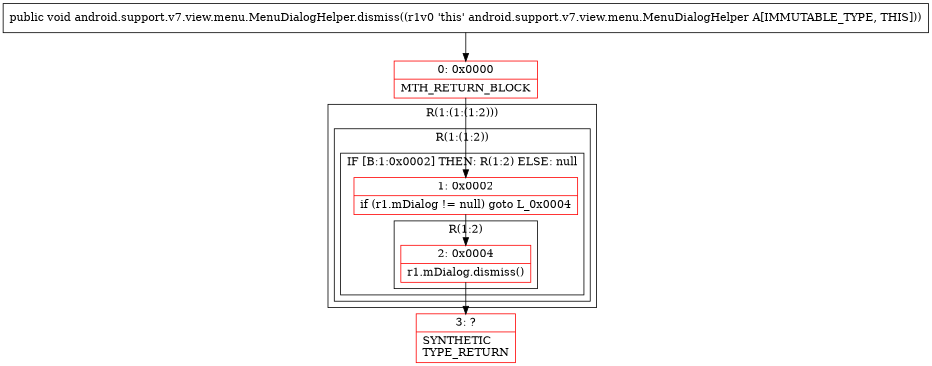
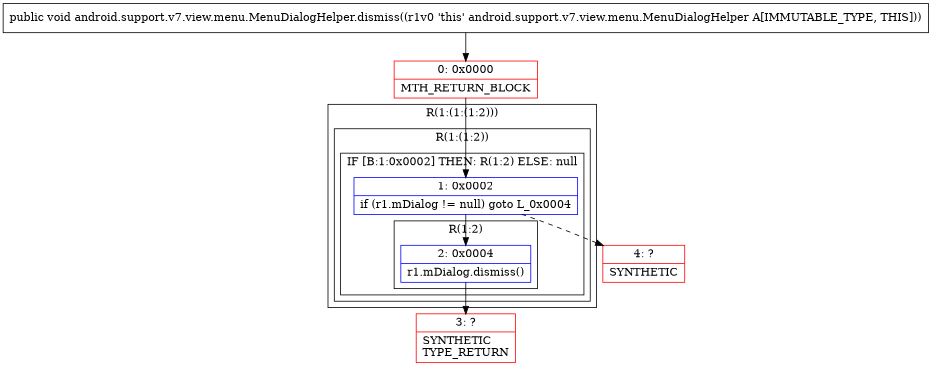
node "1: 0x0002": color red -> blue
node "2: 0x0004": color red -> blue
node "4: ?": added
